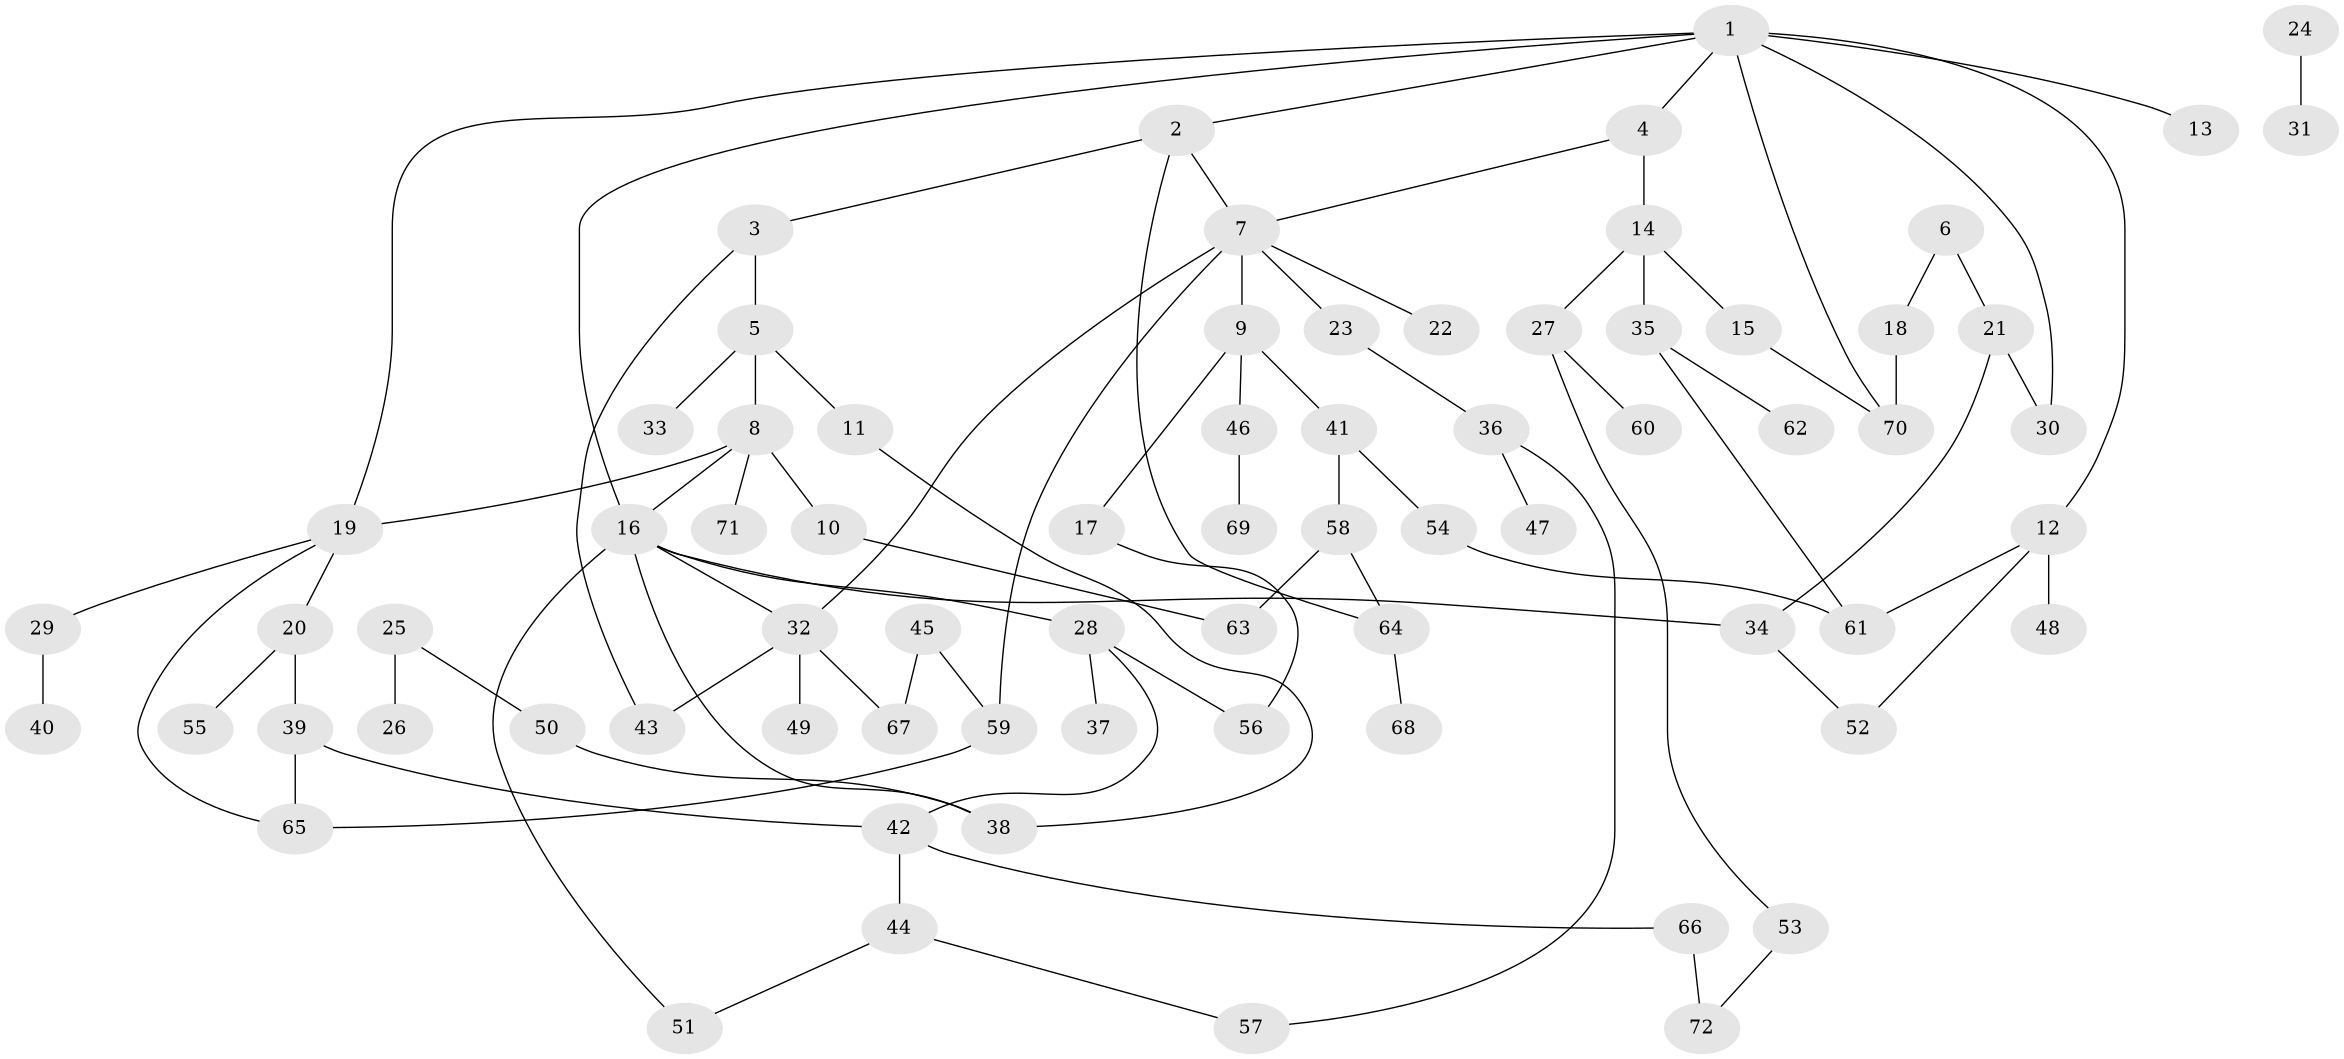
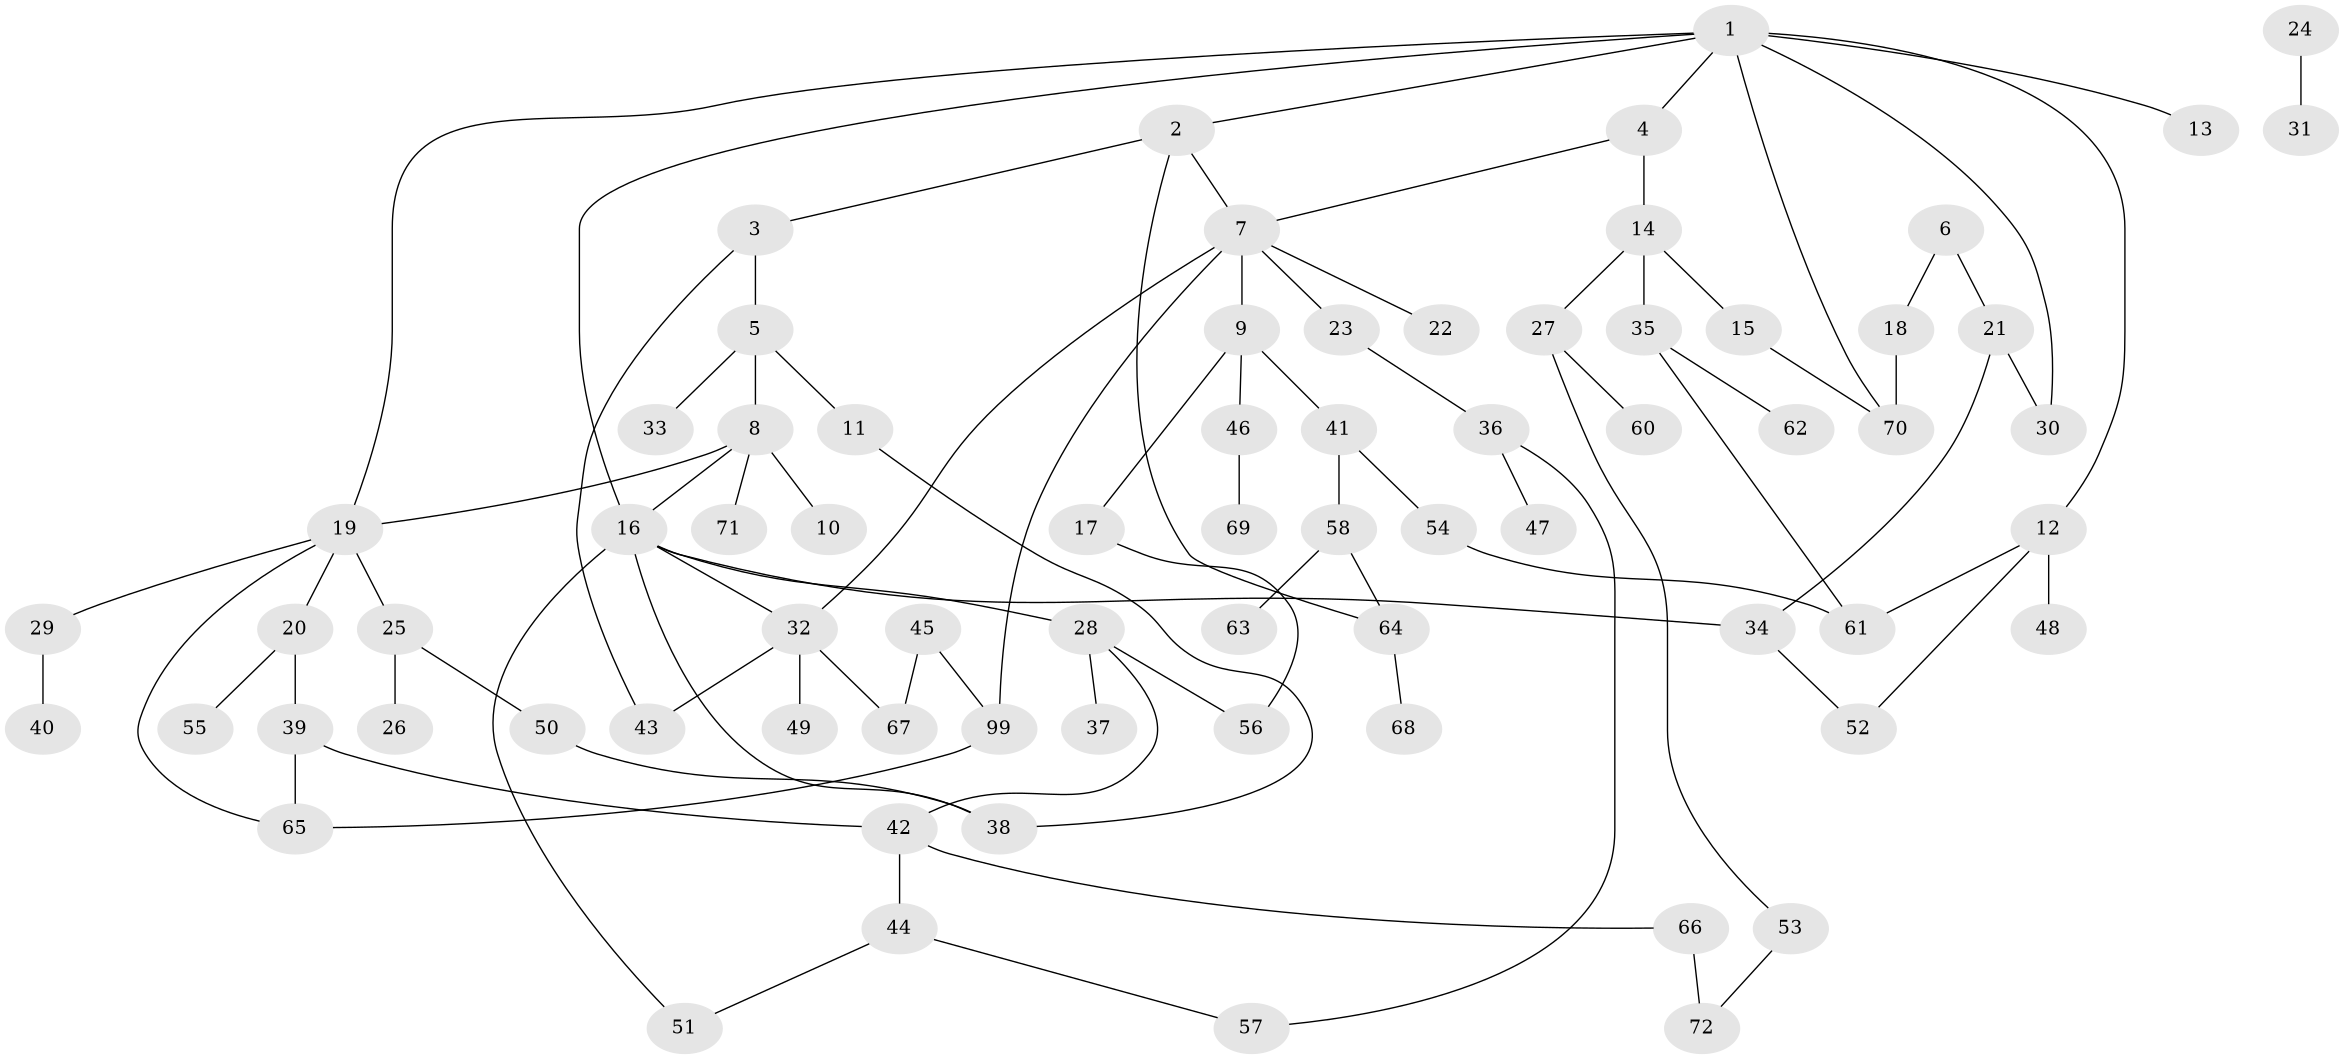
edge "19" -- "25": added
edge "10" -- "63": removed
node "59": label "59" -> "99"
